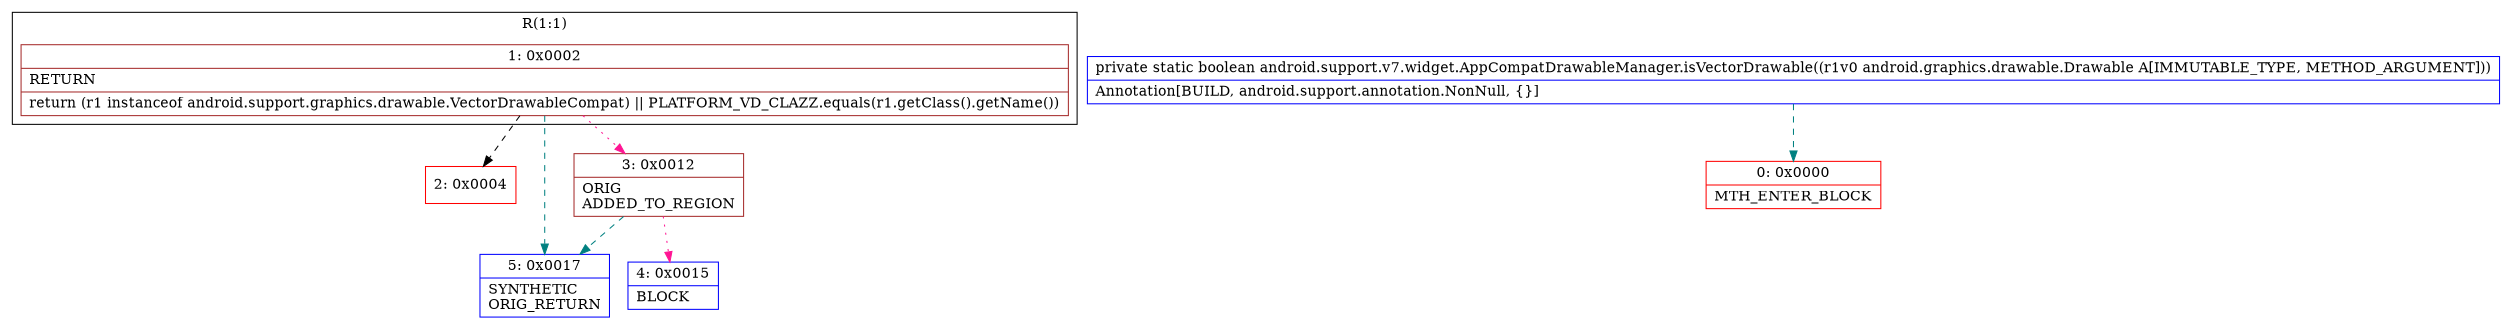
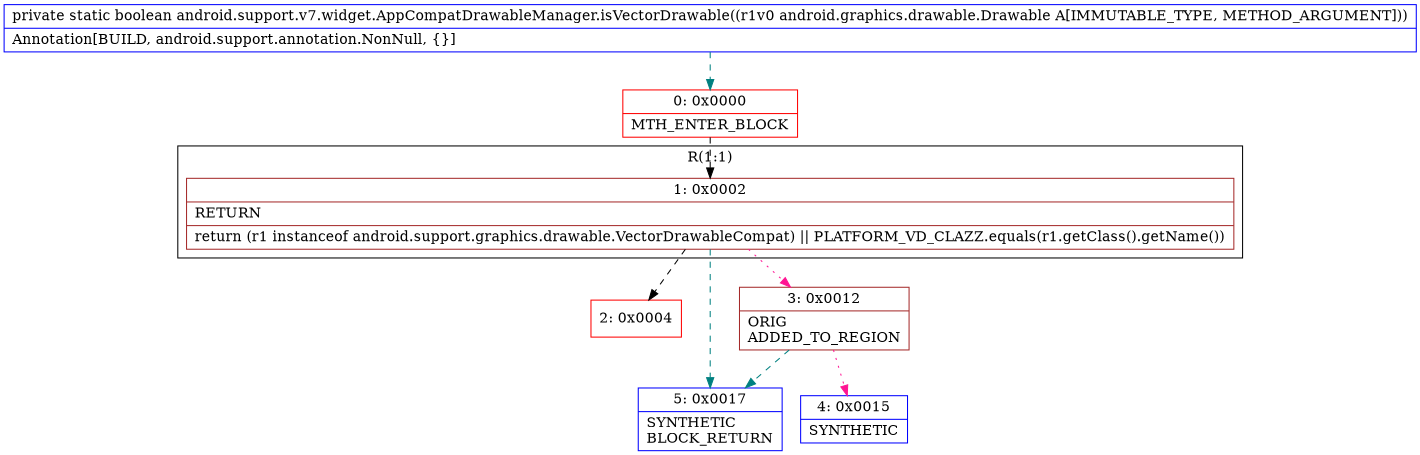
edge "0: 0x0000" -> "1: 0x0002": added
node "4: 0x0015": text "BLOCK" -> "SYNTHETIC"
node "5: 0x0017": text "ORIG_RETURN" -> "BLOCK_RETURN"
